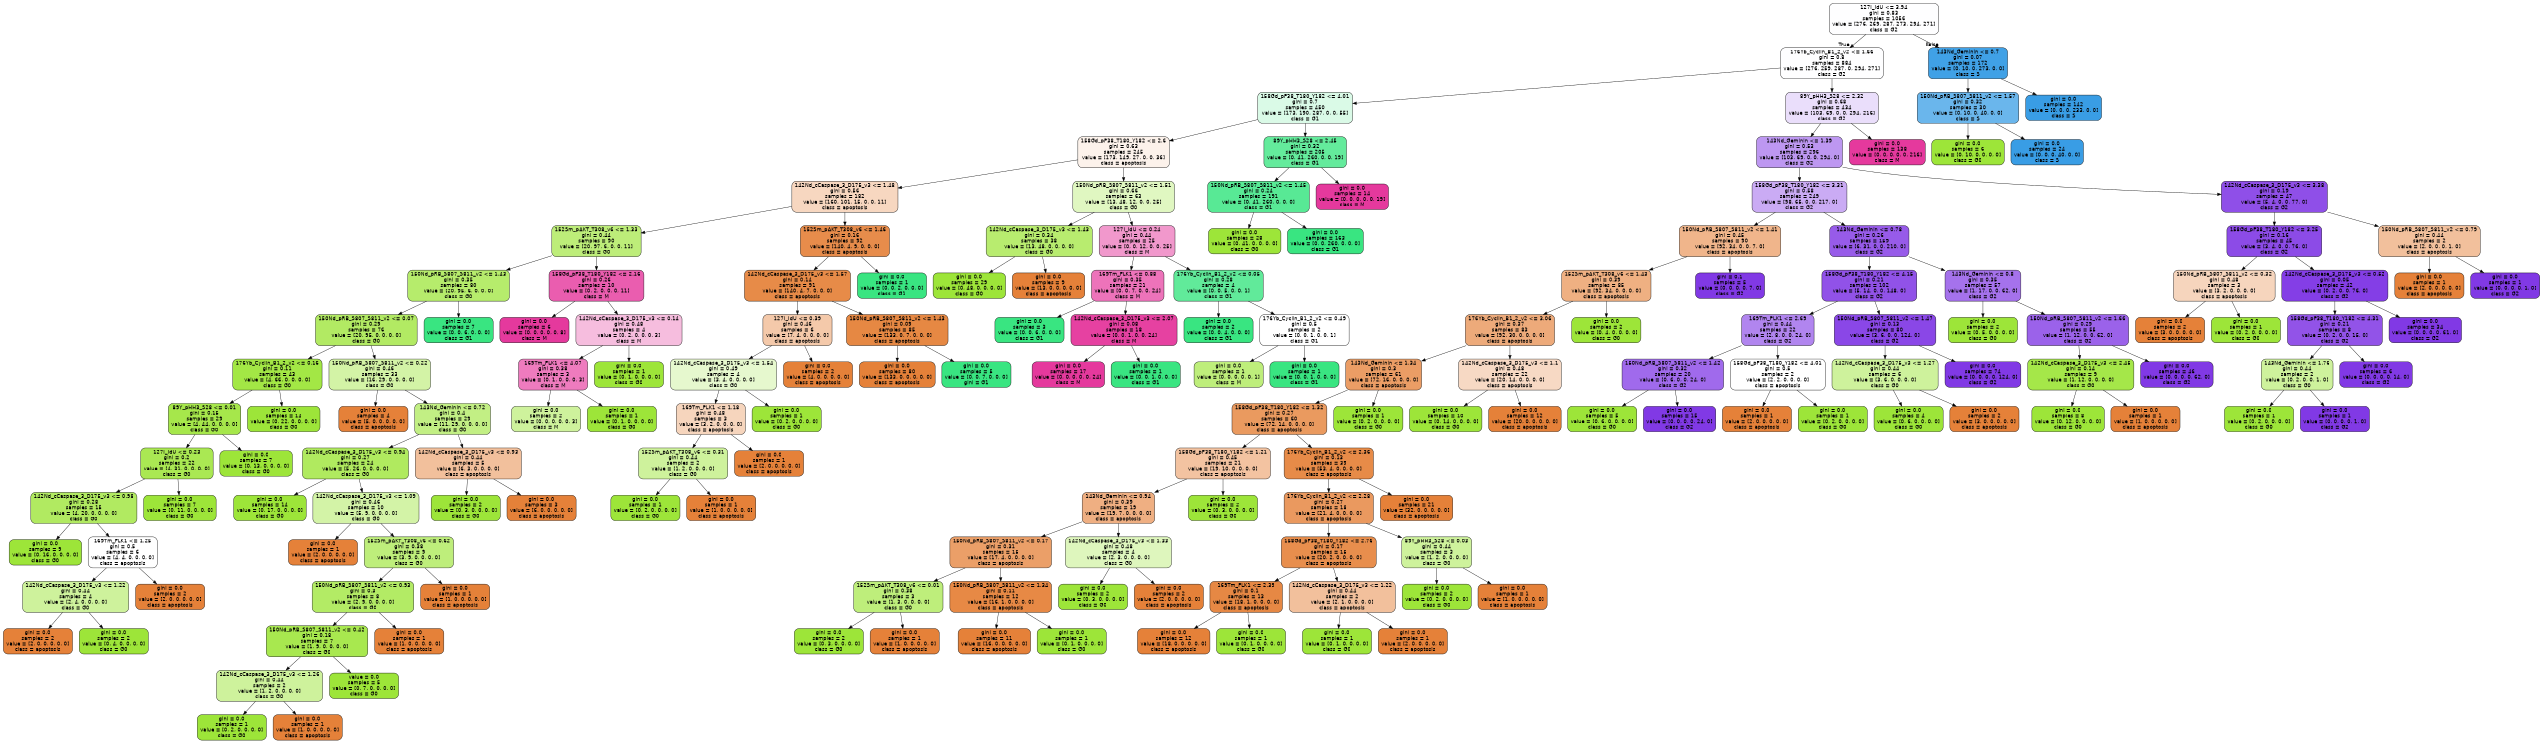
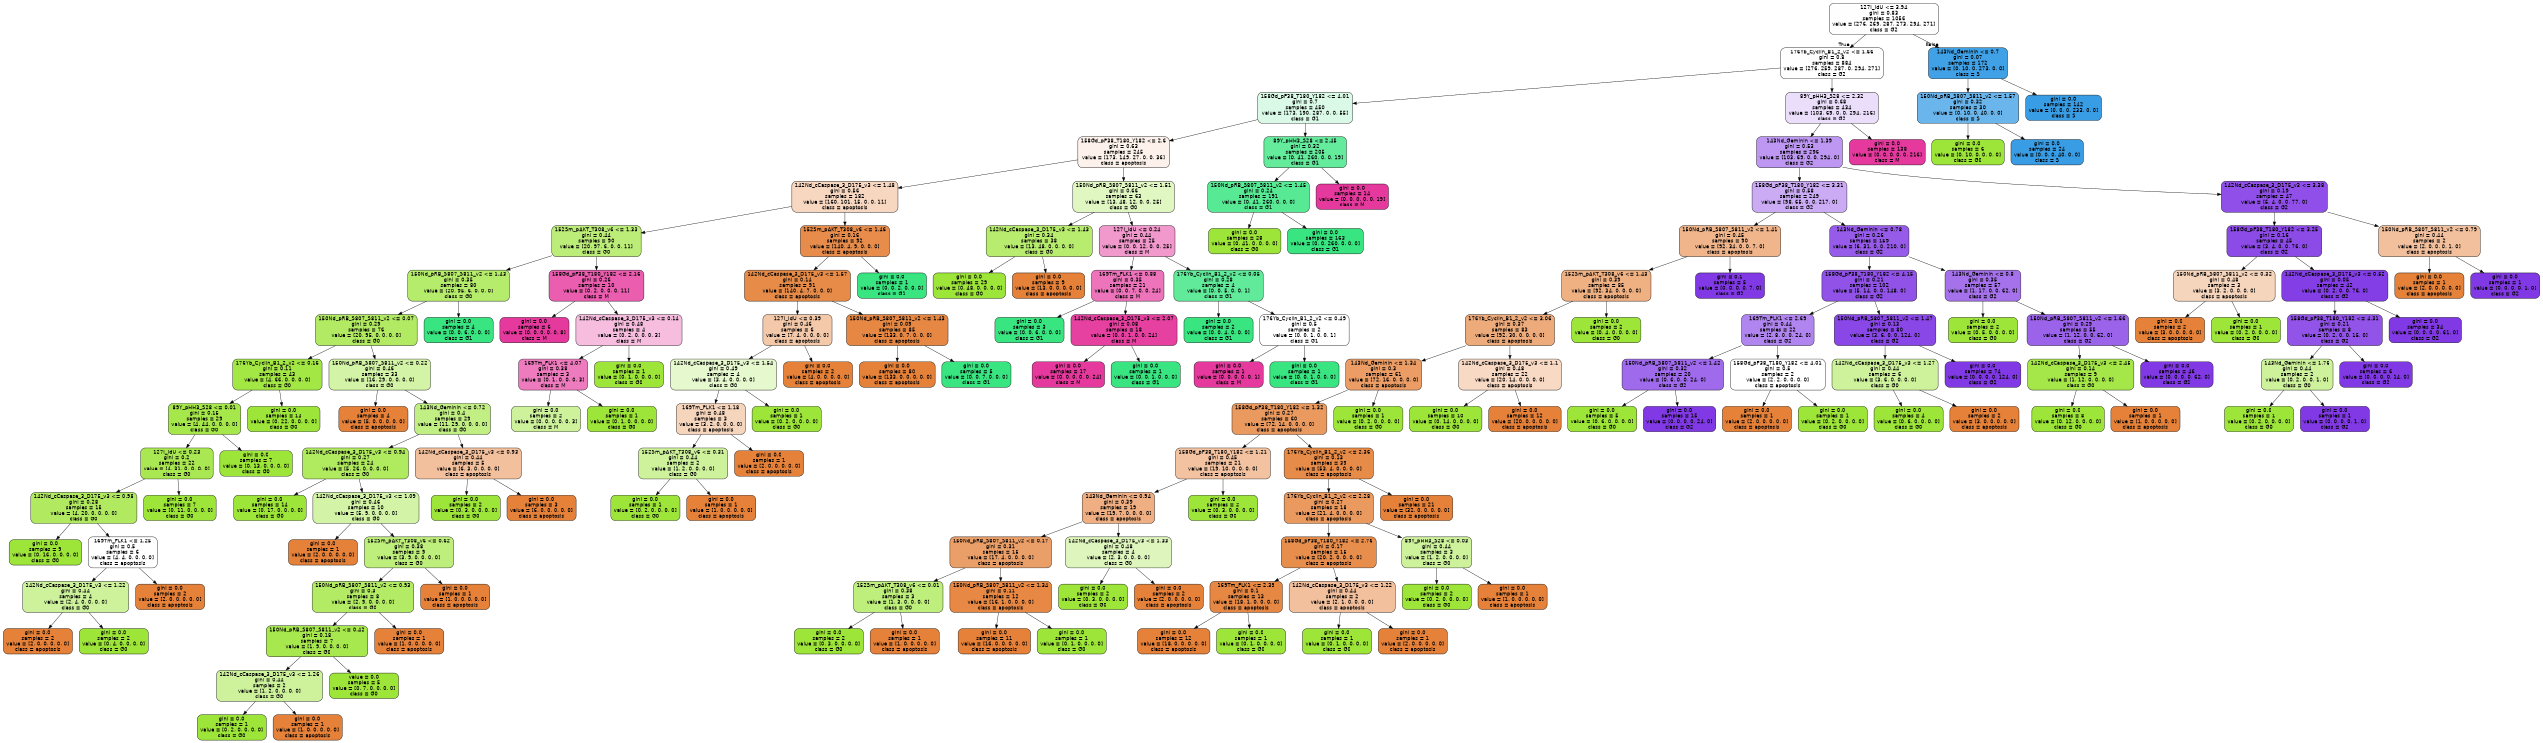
node "gini = 0.0 samples = 7 value = [0, 0, 6, 0, 0, 0] class = G1": label "gini = 0.0 samples = 7 value = [0, 0, 6, 0, 0, 0] class = G1" -> "gini = 0.0 samples = 4 value = [0, 0, 6, 0, 0, 0] class = G1"
node "gini = 0.0 samples = 5 value = [0, 0, 7, 0, 0, 0] gini = G1": label "gini = 0.0 samples = 5 value = [0, 0, 7, 0, 0, 0] gini = G1" -> "gini = 0.0 samples = 5 value = [0, 0, 7, 0, 0, 0] class = G1"
node "gini = 0.0 samples = 1 value = [0, 0, 0, 0, 0, 1] class = M": fillcolor #beee7b -> #e5399d
